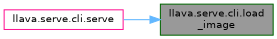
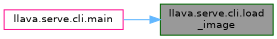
node "llava.serve.cli.serve": label "llava.serve.cli.serve" -> "llava.serve.cli.main"
